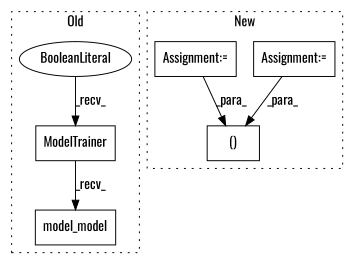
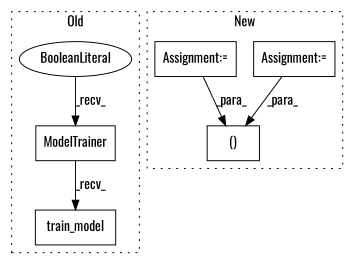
node "model_model": label "model_model" -> "train_model"
